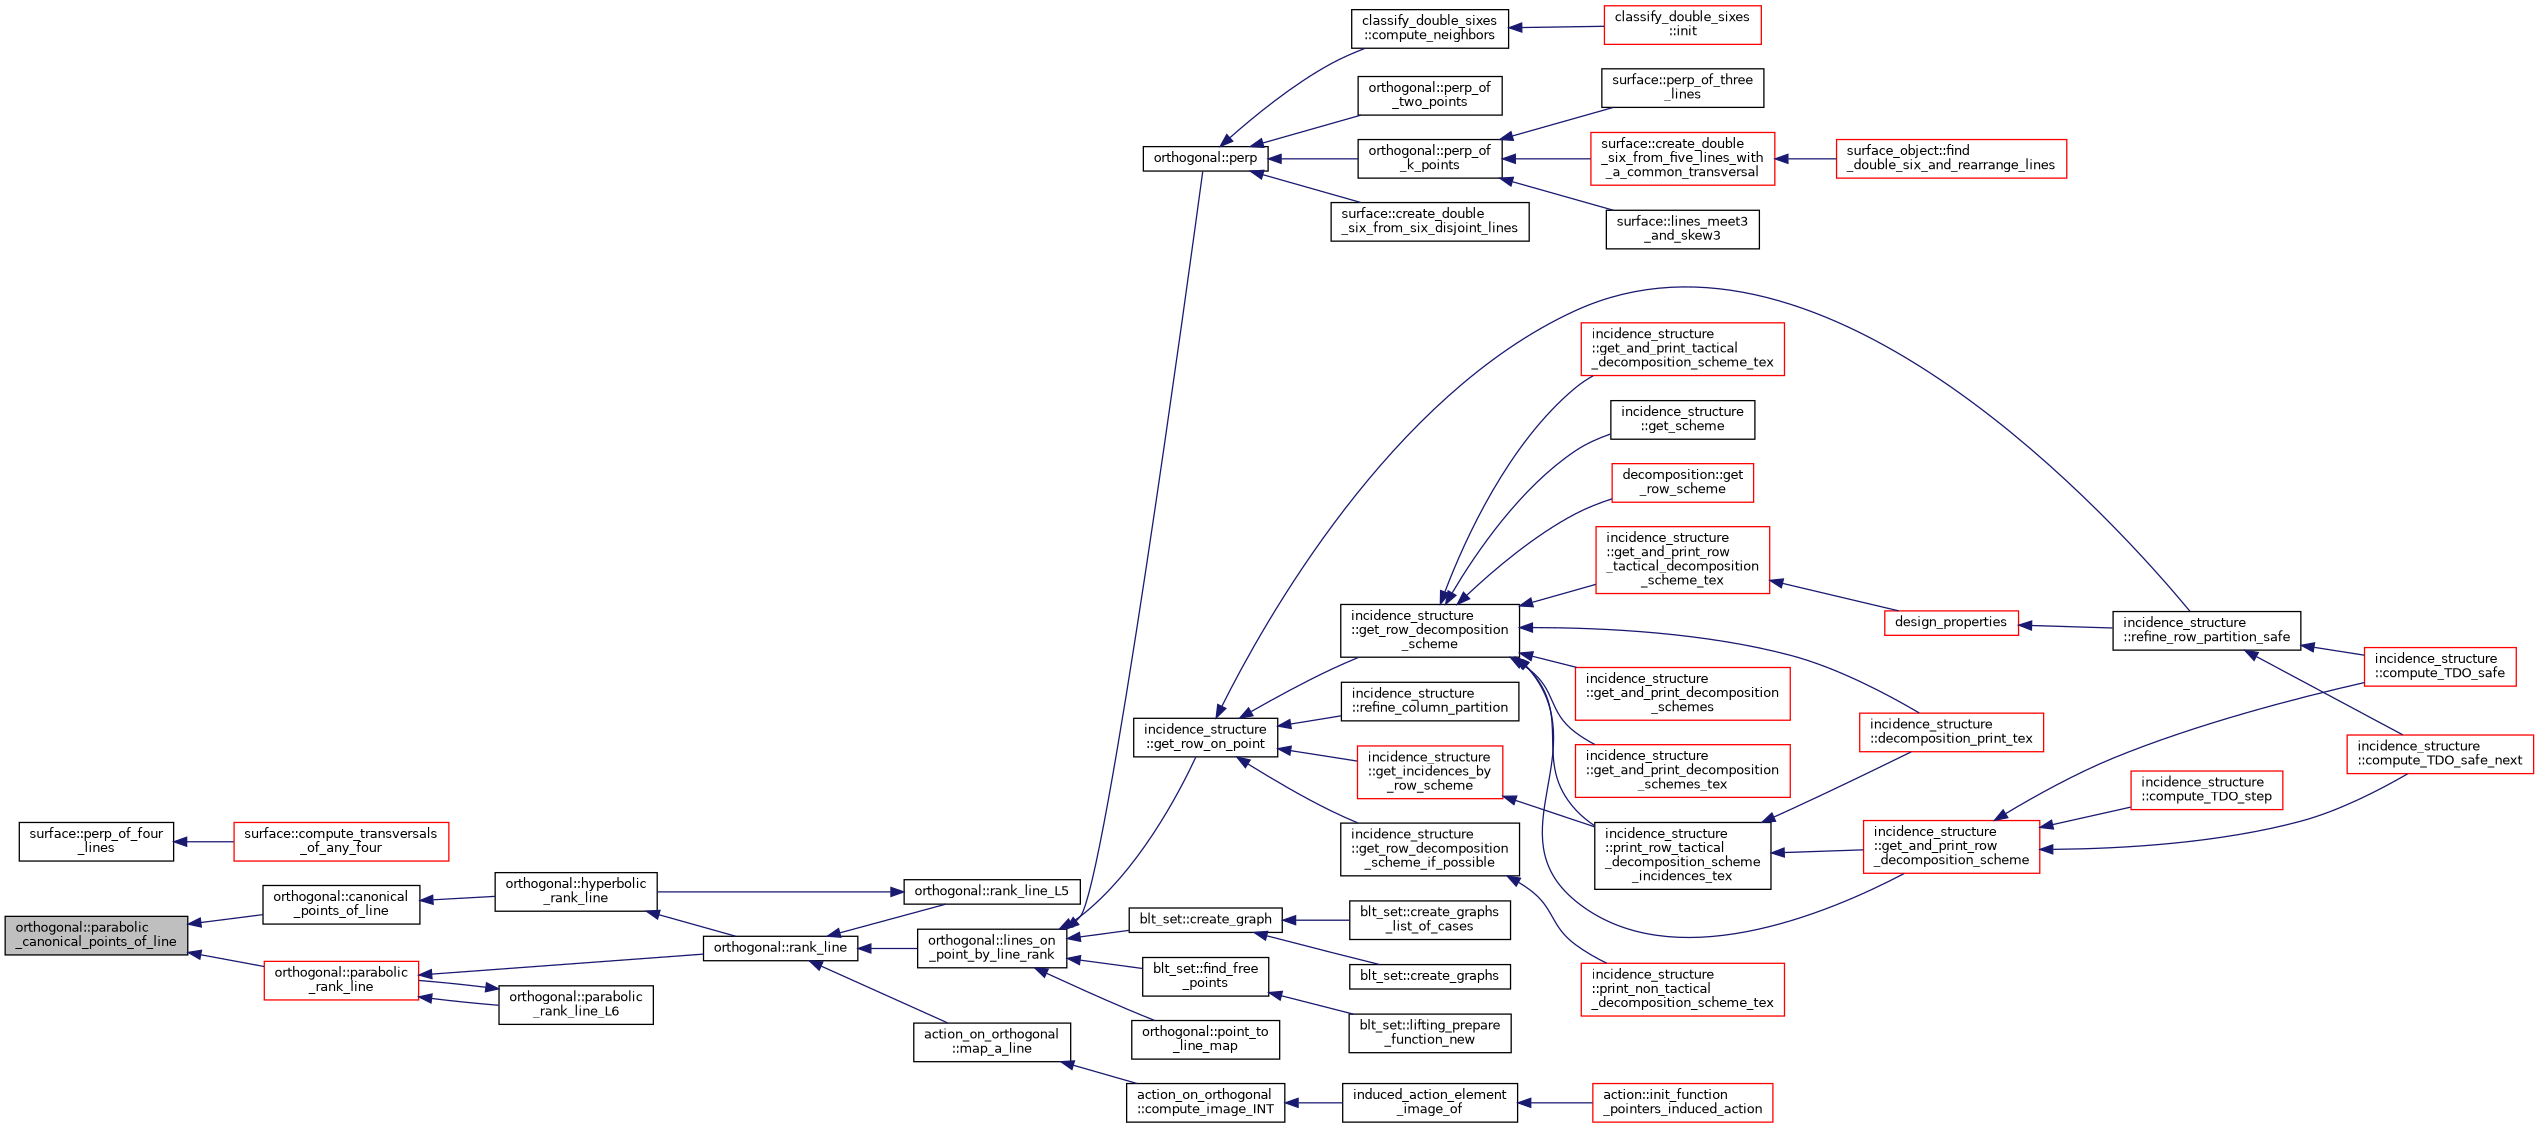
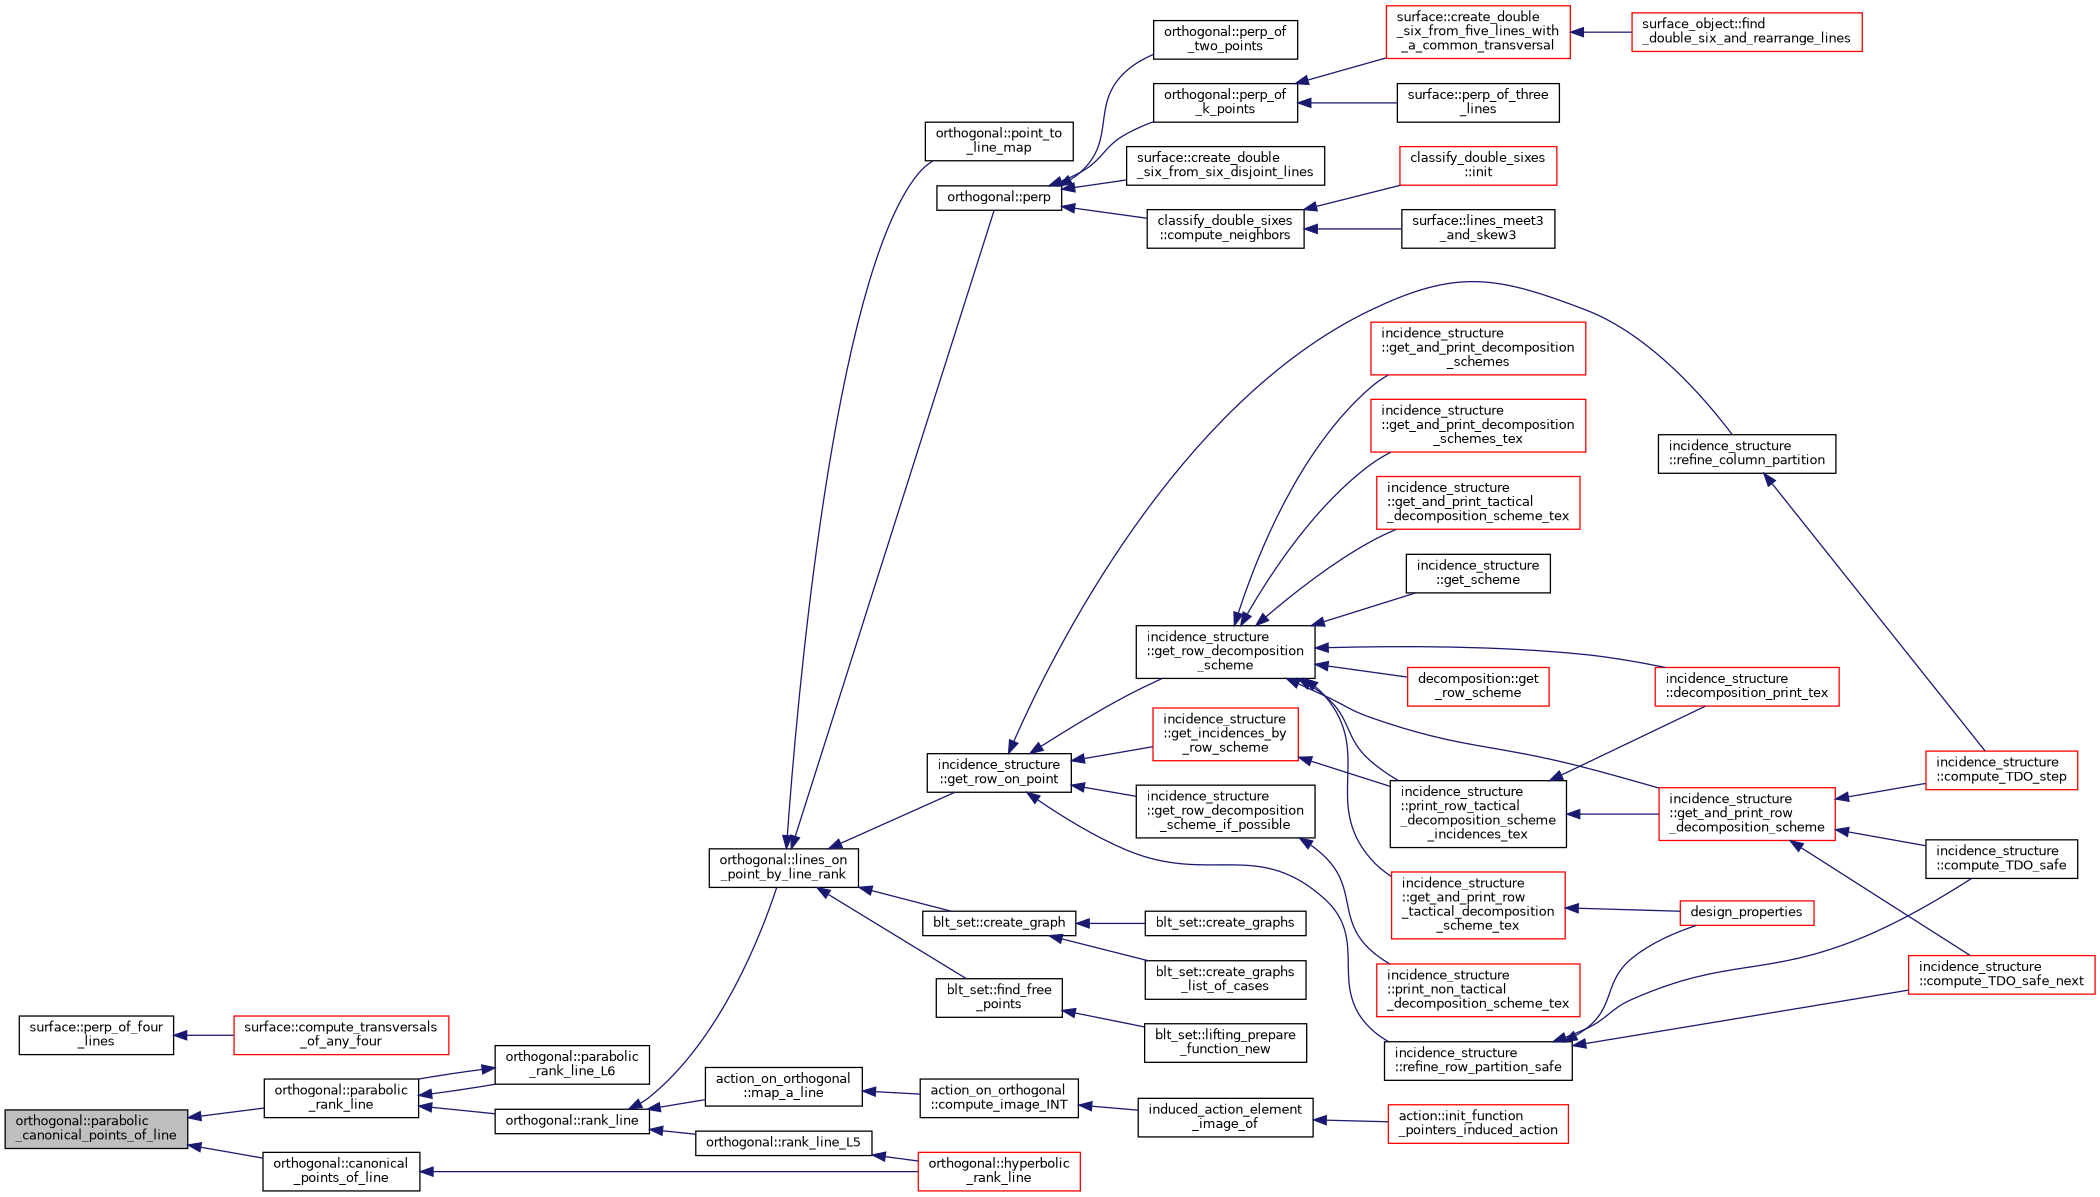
edge "surface::lines_meet3 _and_skew3" -> "orthogonal::perp_of _k_points": now "surface::lines_meet3 _and_skew3" -> "classify_double_sixes ::compute_neighbors"
edge "incidence_structure ::compute_TDO_step" -> "incidence_structure ::refine_column_partition": added
edge "incidence_structure ::refine_row_partition_safe" -> "design_properties": reversed
node "incidence_structure ::compute_TDO_safe": color red -> black
node "orthogonal::hyperbolic _rank_line": color black -> red
edge "orthogonal::rank_line" -> "orthogonal::hyperbolic _rank_line": removed
node "orthogonal::parabolic _rank_line": color red -> black
